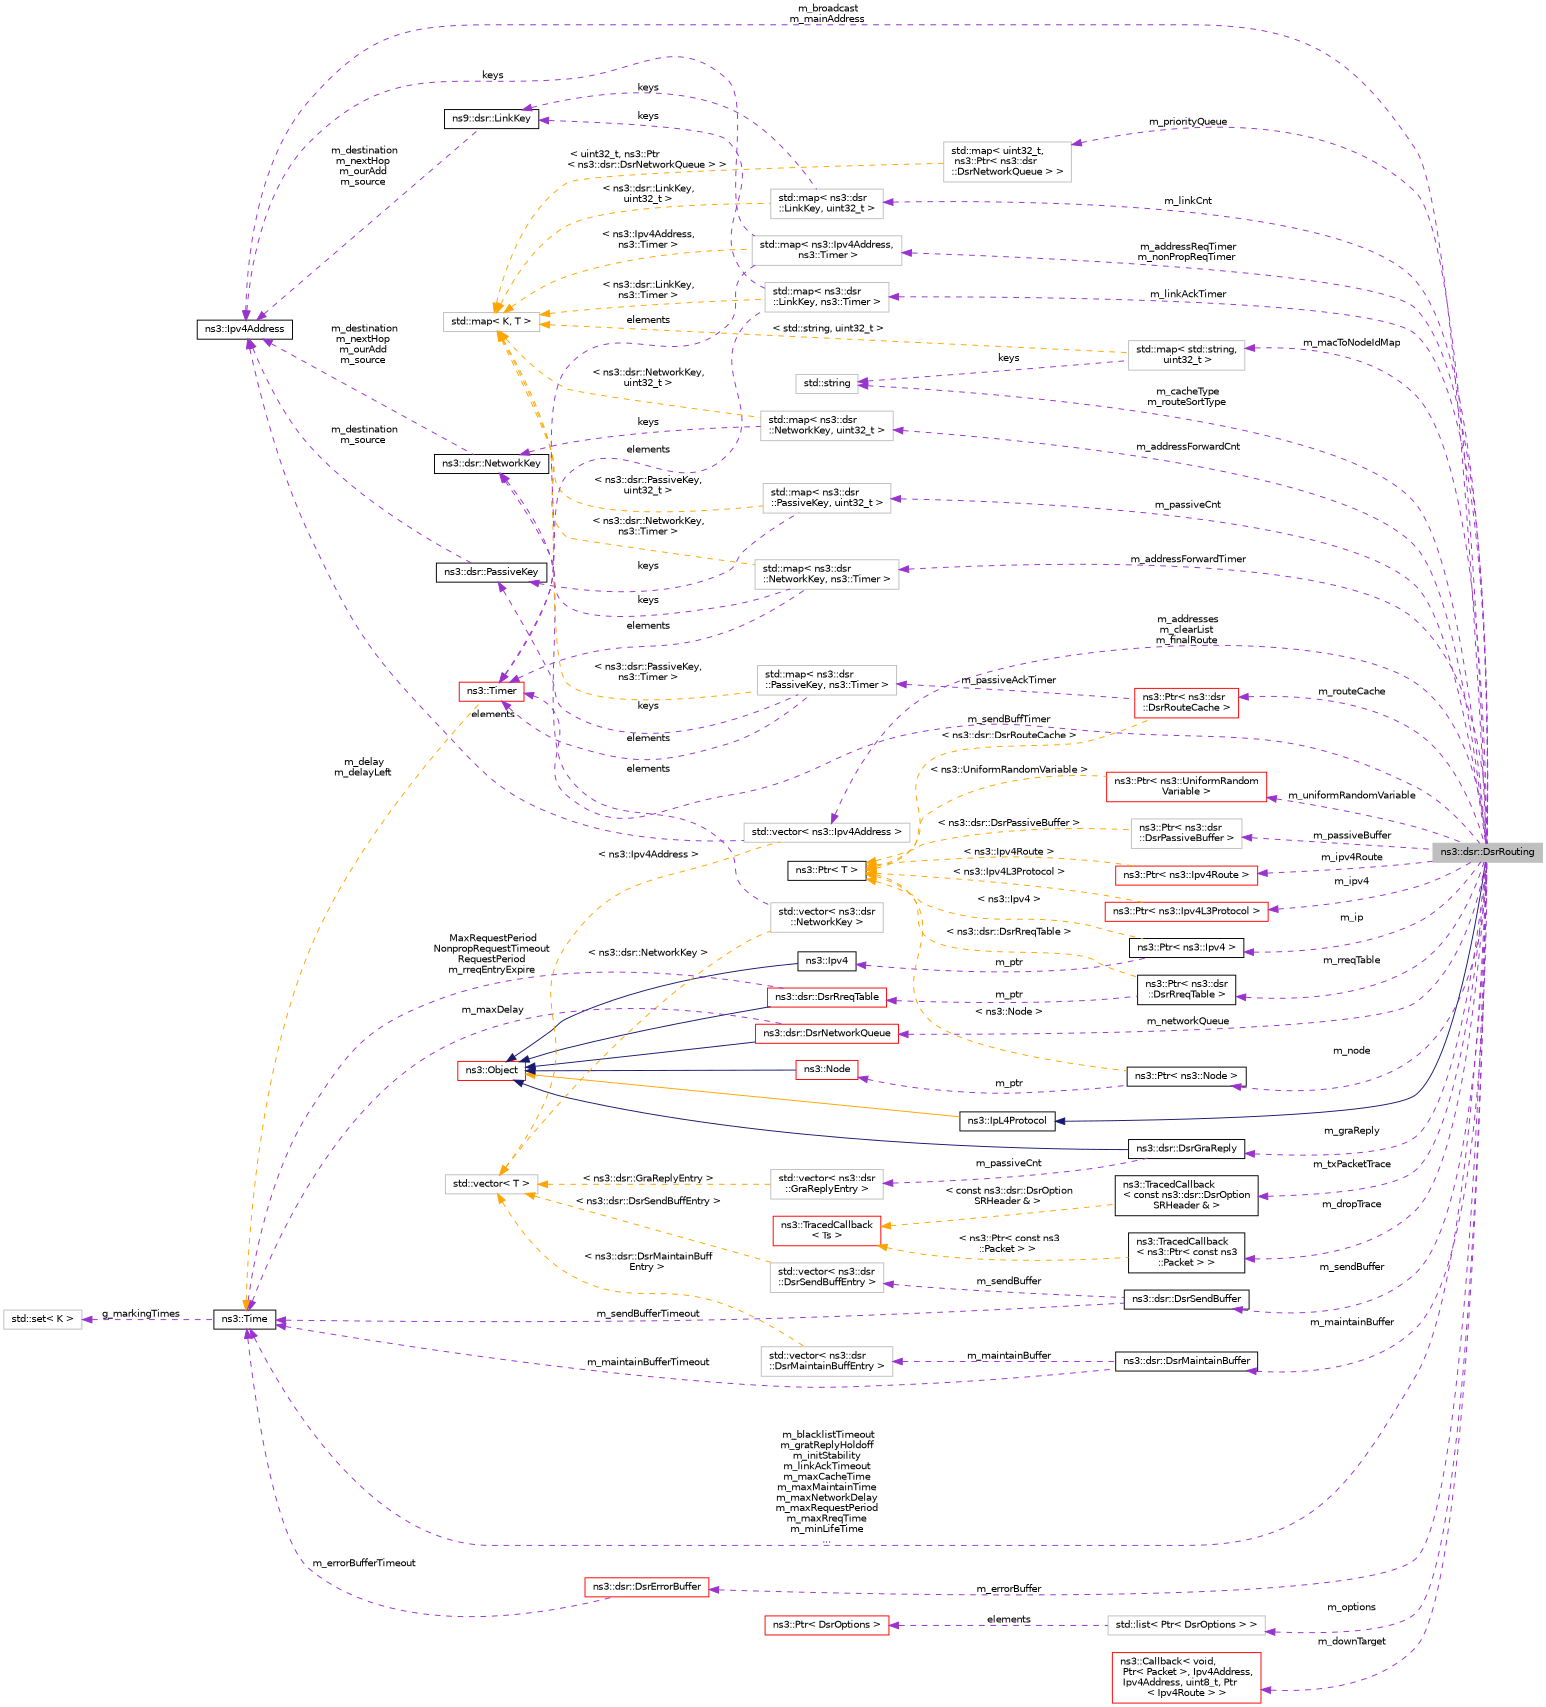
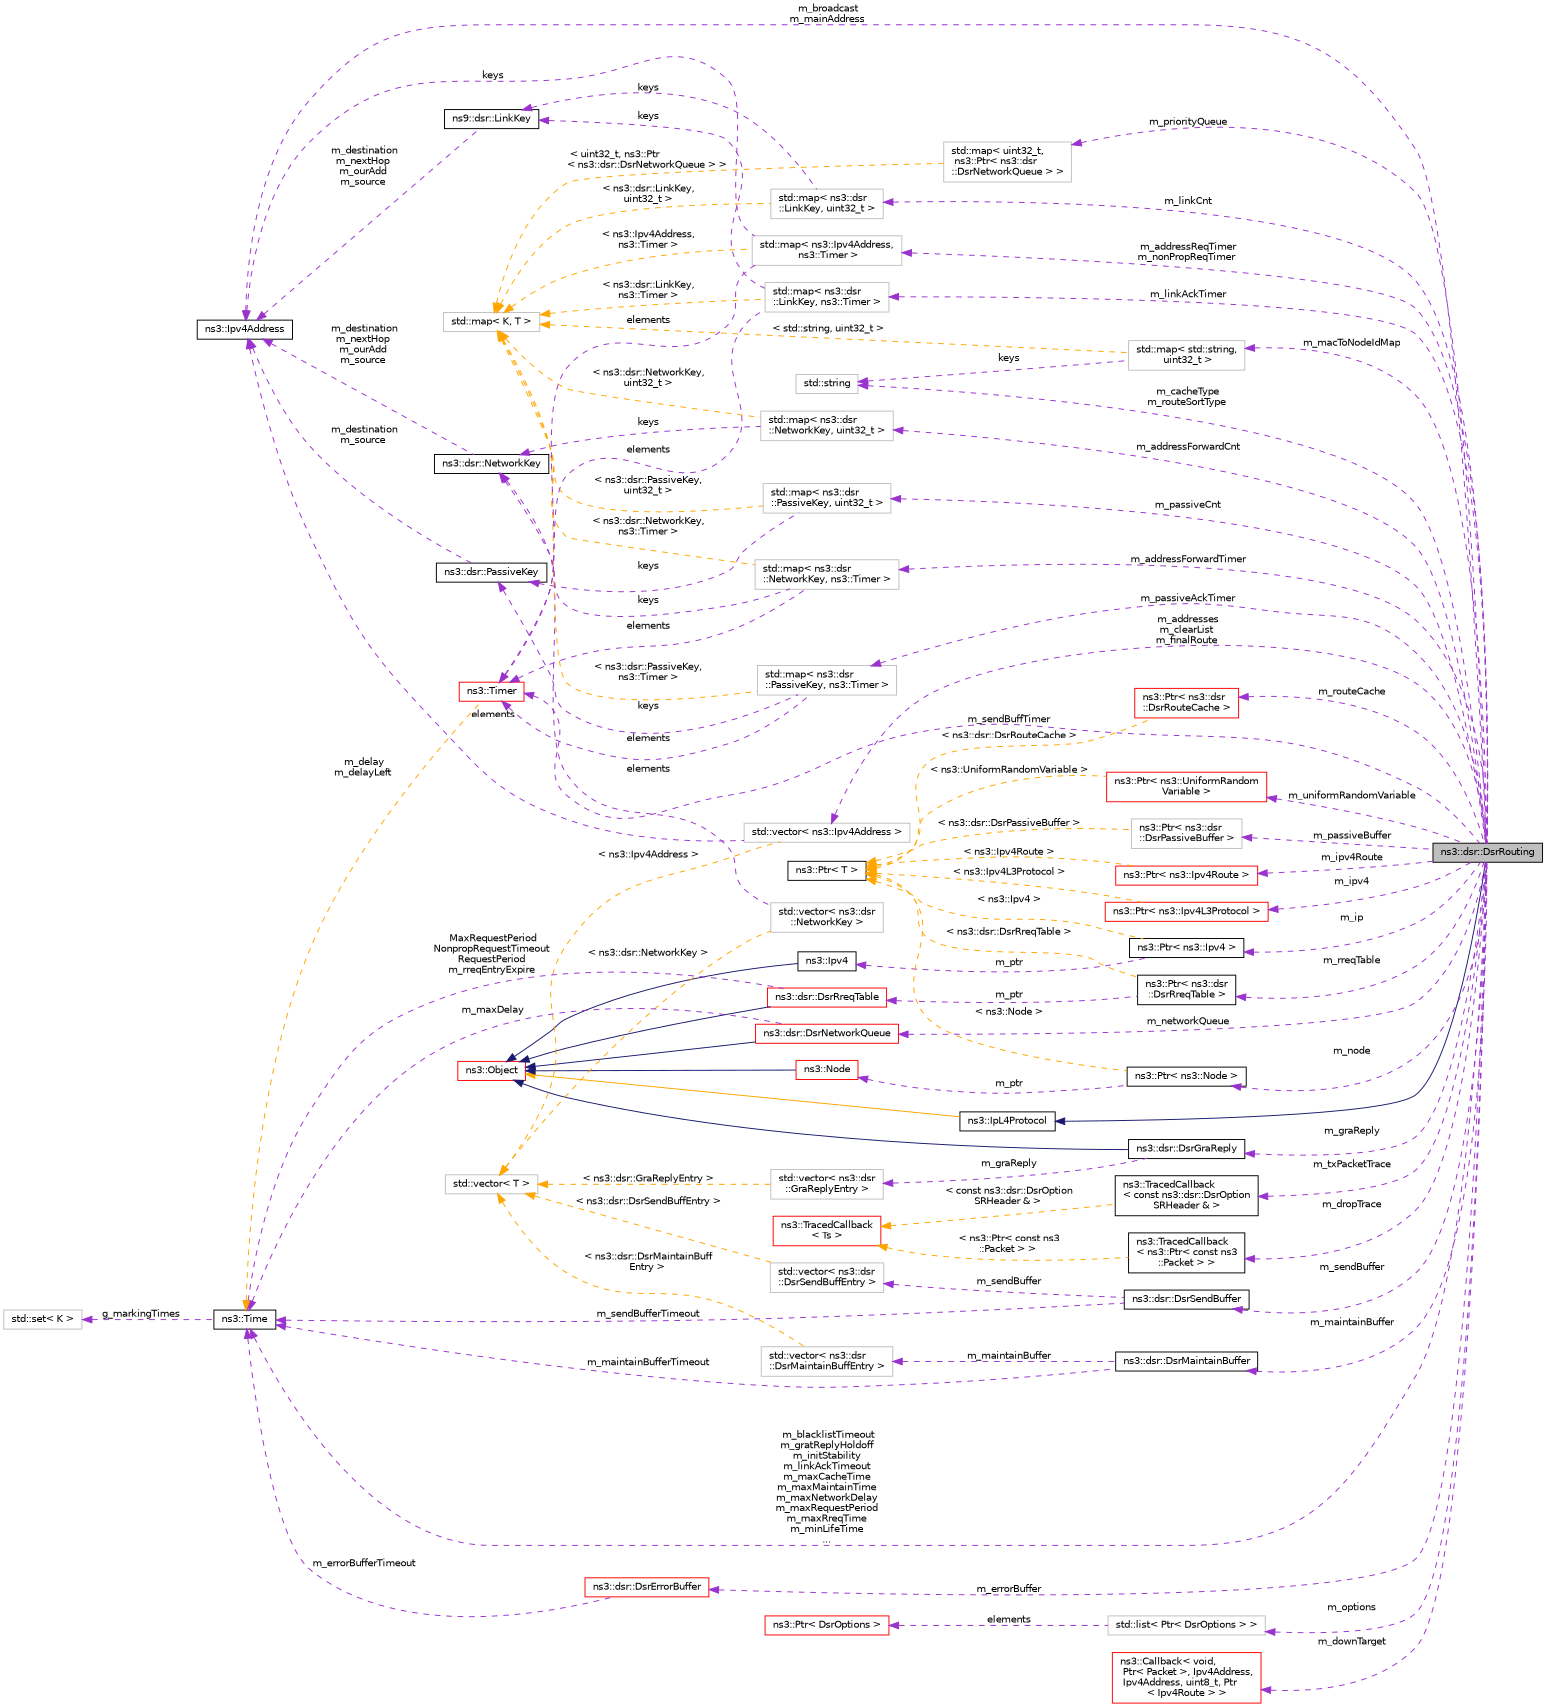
edge "ns3::Ptr< ns3::dsr ::DsrRouteCache >" -> "std::map< ns3::dsr ::PassiveKey, ns3::Timer >": now "ns3::dsr::DsrRouting" -> "std::map< ns3::dsr ::PassiveKey, ns3::Timer >"
node "ns3::dsr::DsrRouting": color grey75 -> black
edge "ns3::dsr::DsrGraReply" -> "std::vector< ns3::dsr ::GraReplyEntry >": label " m_passiveCnt" -> " m_graReply"
